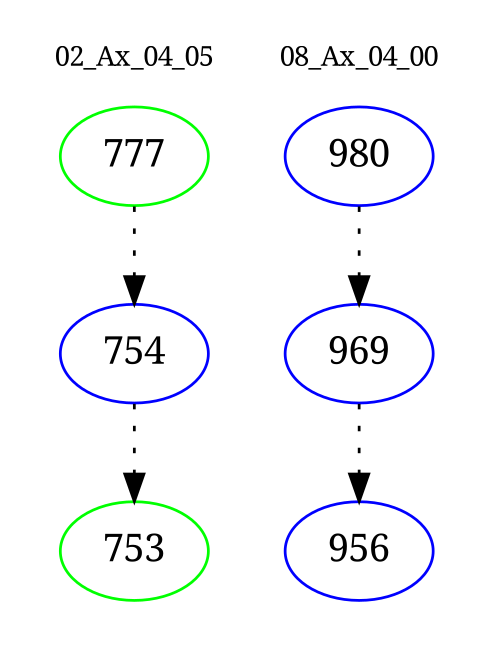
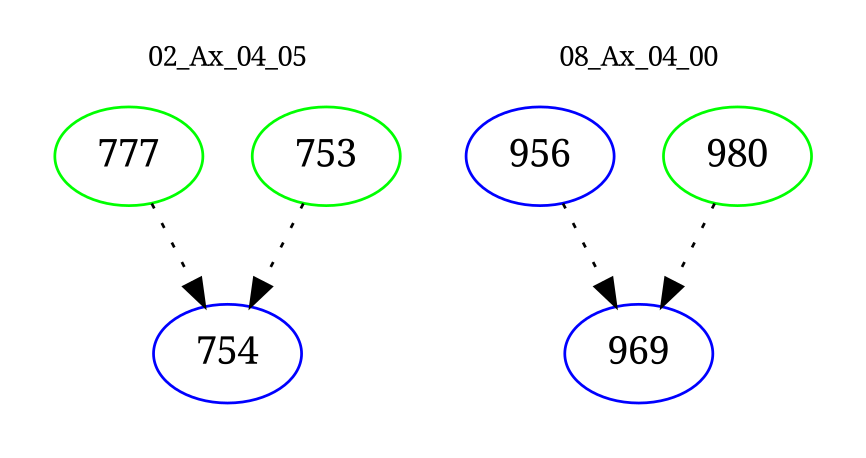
node "980": color blue -> green
edge "754" -> "753": reversed
edge "969" -> "956": reversed
